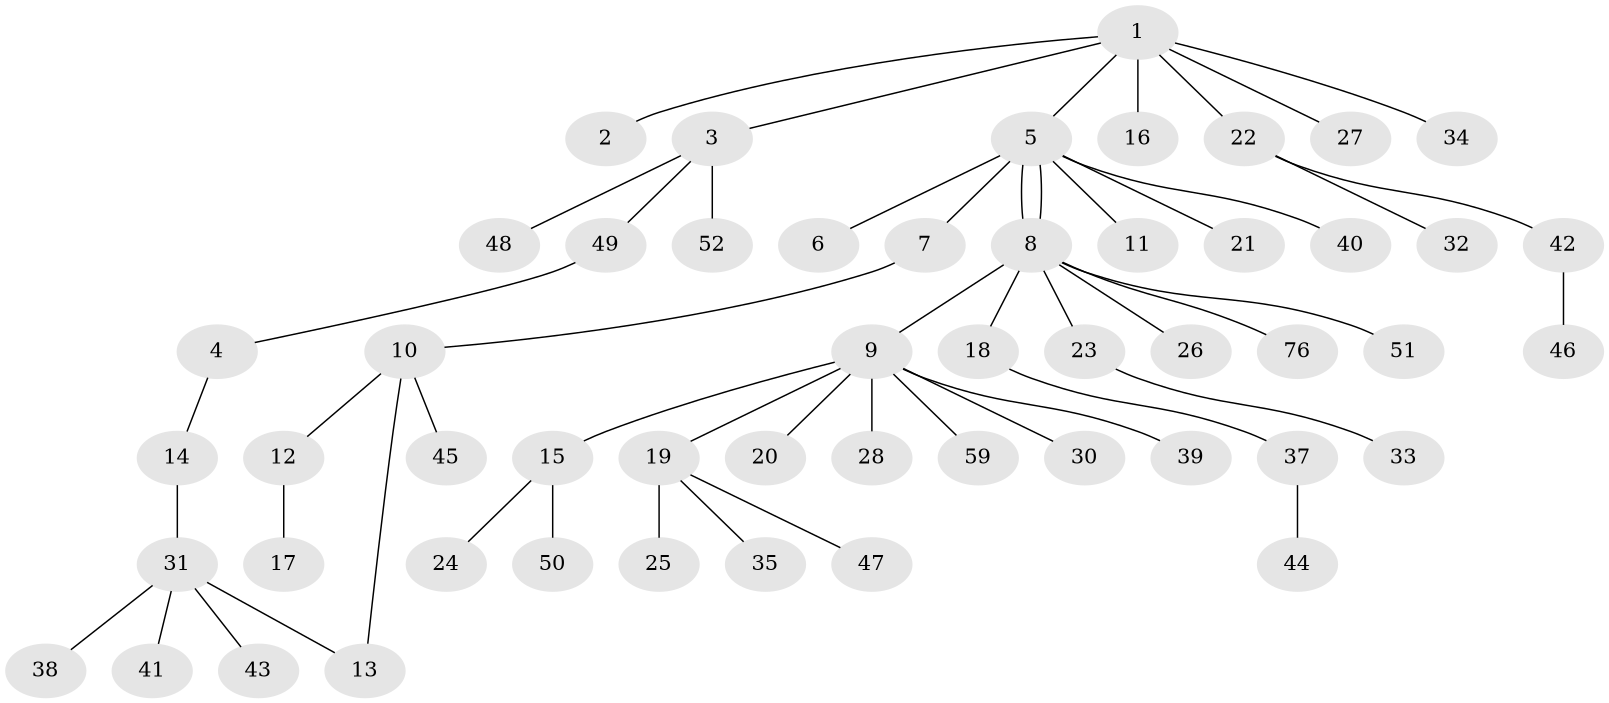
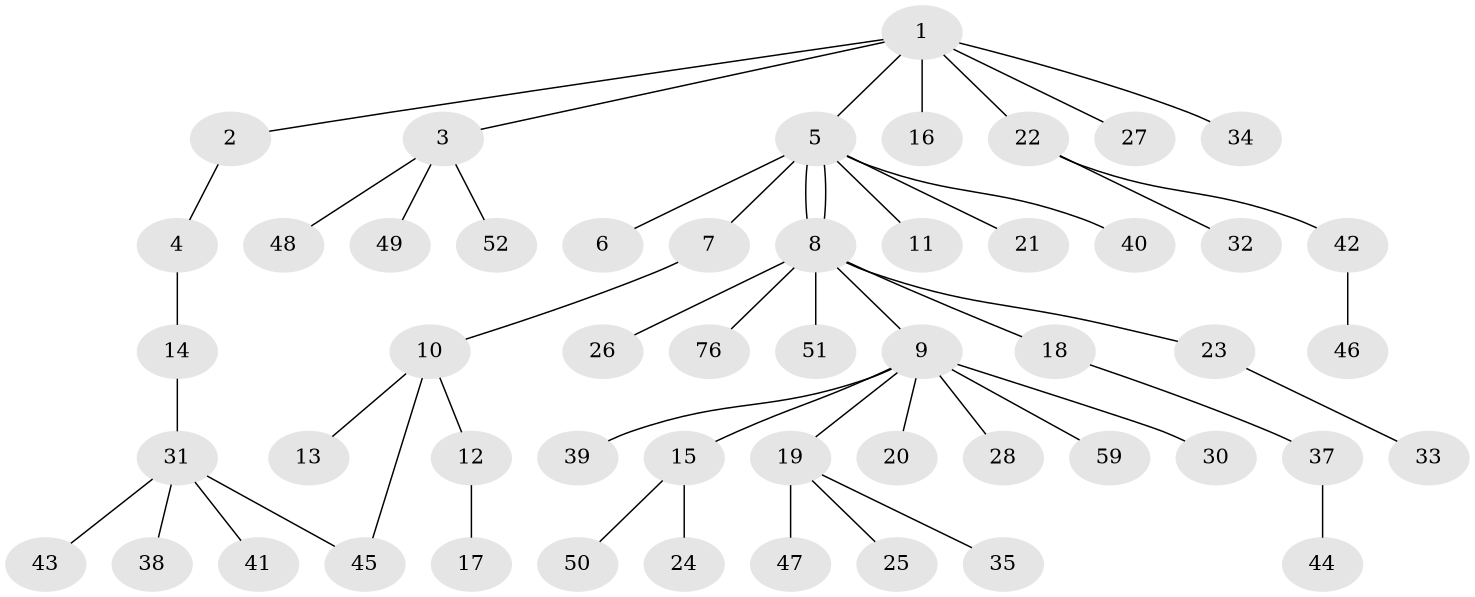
edge "49" -- "4": now "2" -- "4"
edge "31" -- "13": now "31" -- "45"
